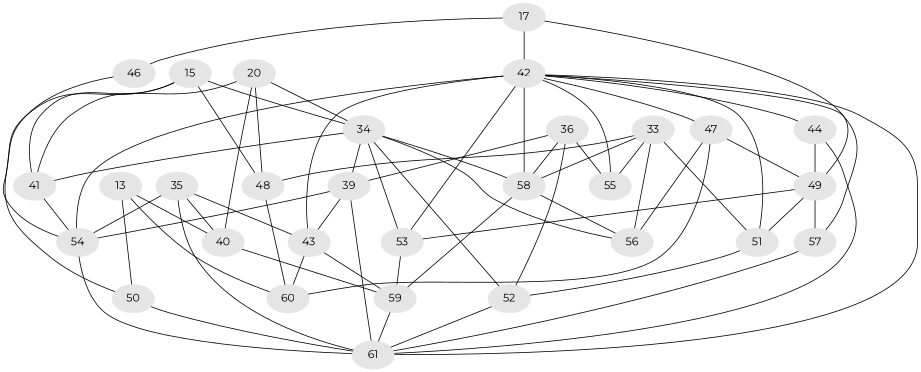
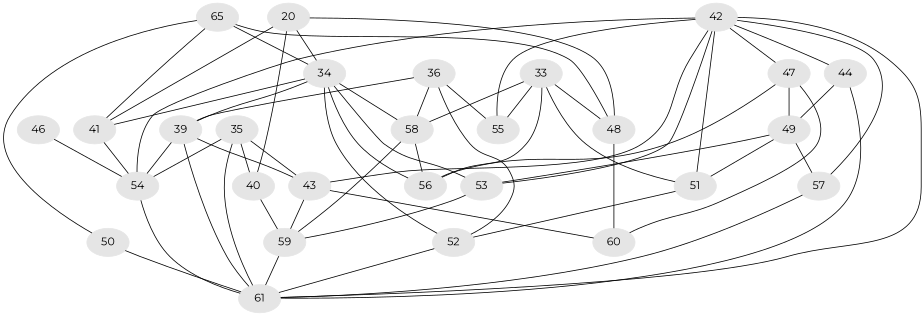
node "17": removed
node "15": label "15" -> "65"
edge "42" -- "58": removed
node "13": removed
